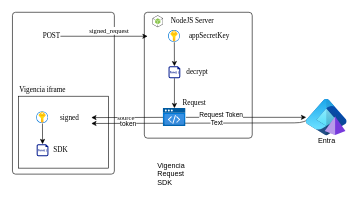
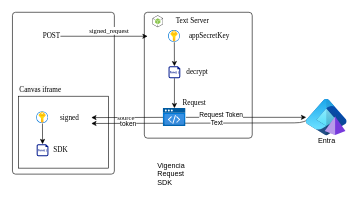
node "NodeJS Server": label "NodeJS Server" -> "Text Server"
node "Vigencia iframe": label "Vigencia iframe" -> "Canvas iframe"
